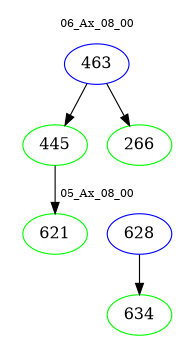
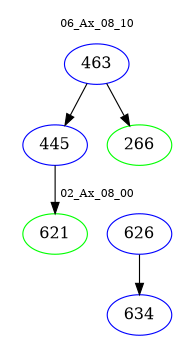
cluster "06_Ax_08_00": label "06_Ax_08_00" -> "06_Ax_08_10"
node "445": color green -> blue
cluster "05_Ax_08_00": label "05_Ax_08_00" -> "02_Ax_08_00"
node "628": label "628" -> "626"
node "634": color green -> blue
